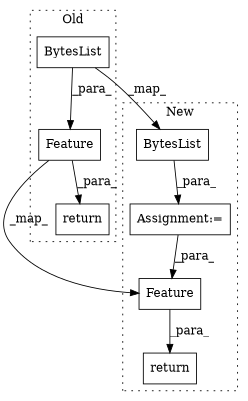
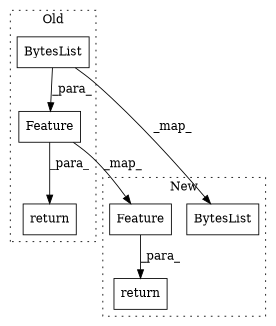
node "Assignment:=": removed
